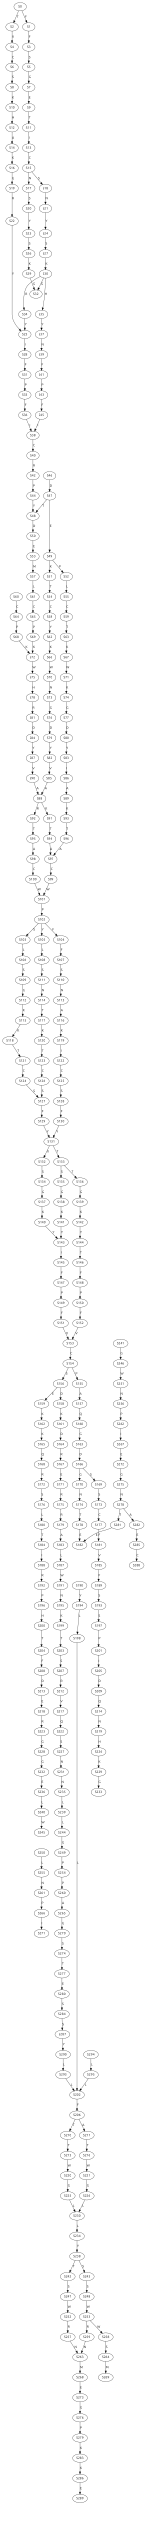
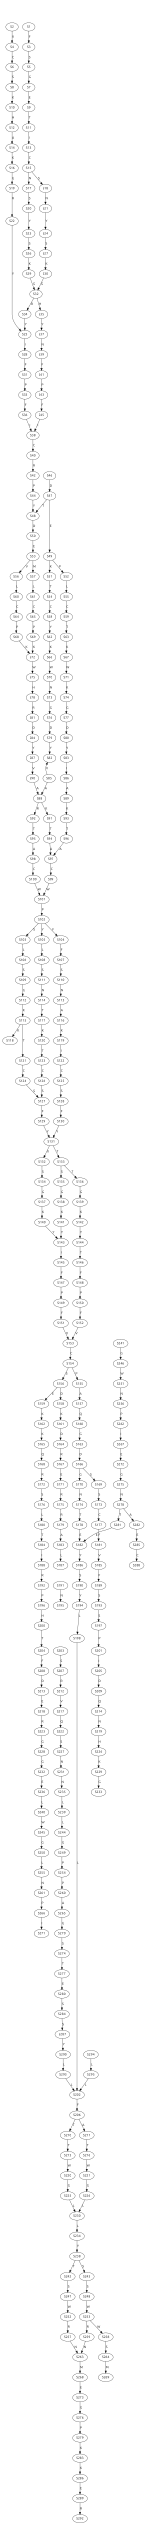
node "S0": removed
edge "S30" -> "S34": now "S32" -> "S34"
edge "S30" -> "S35": now "S32" -> "S35"
node "S56": added
edge "S82" -> "S85": reversed
edge "S118" -> "S121": now "S115" -> "S121"
node "S186": added
edge "S187" -> "S191": removed, label "W"
node "S199": removed
edge "S245" -> "S250": added, label "G"
node "S292": added
